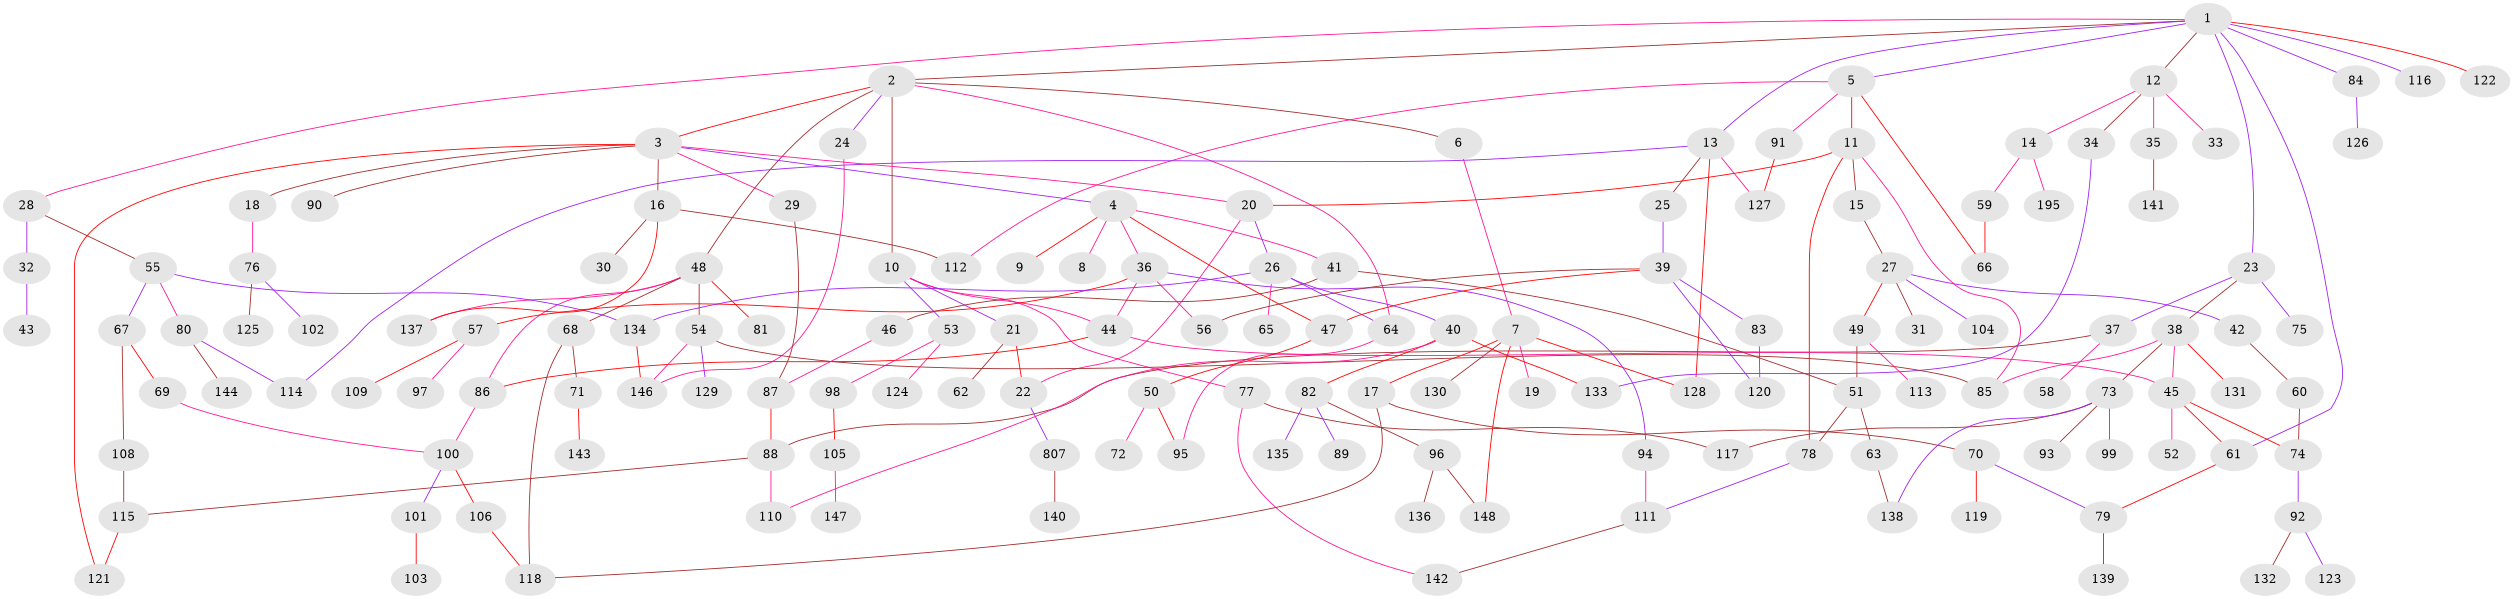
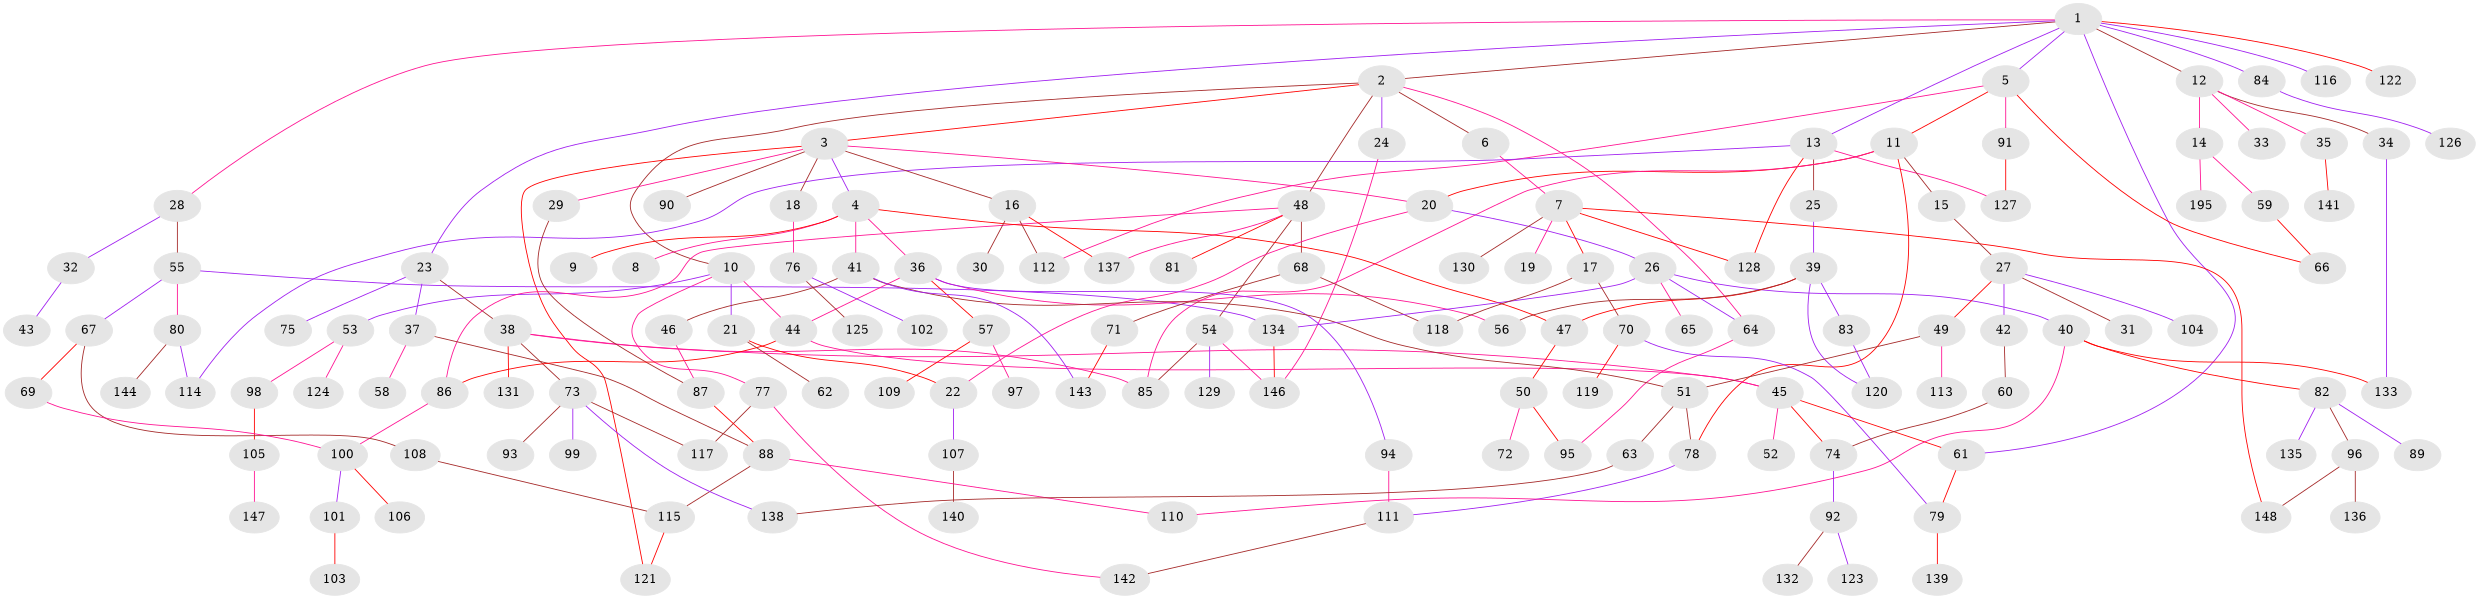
edge "41" -- "143": added
node "807": label "807" -> "107"
edge "106" -- "118": removed
